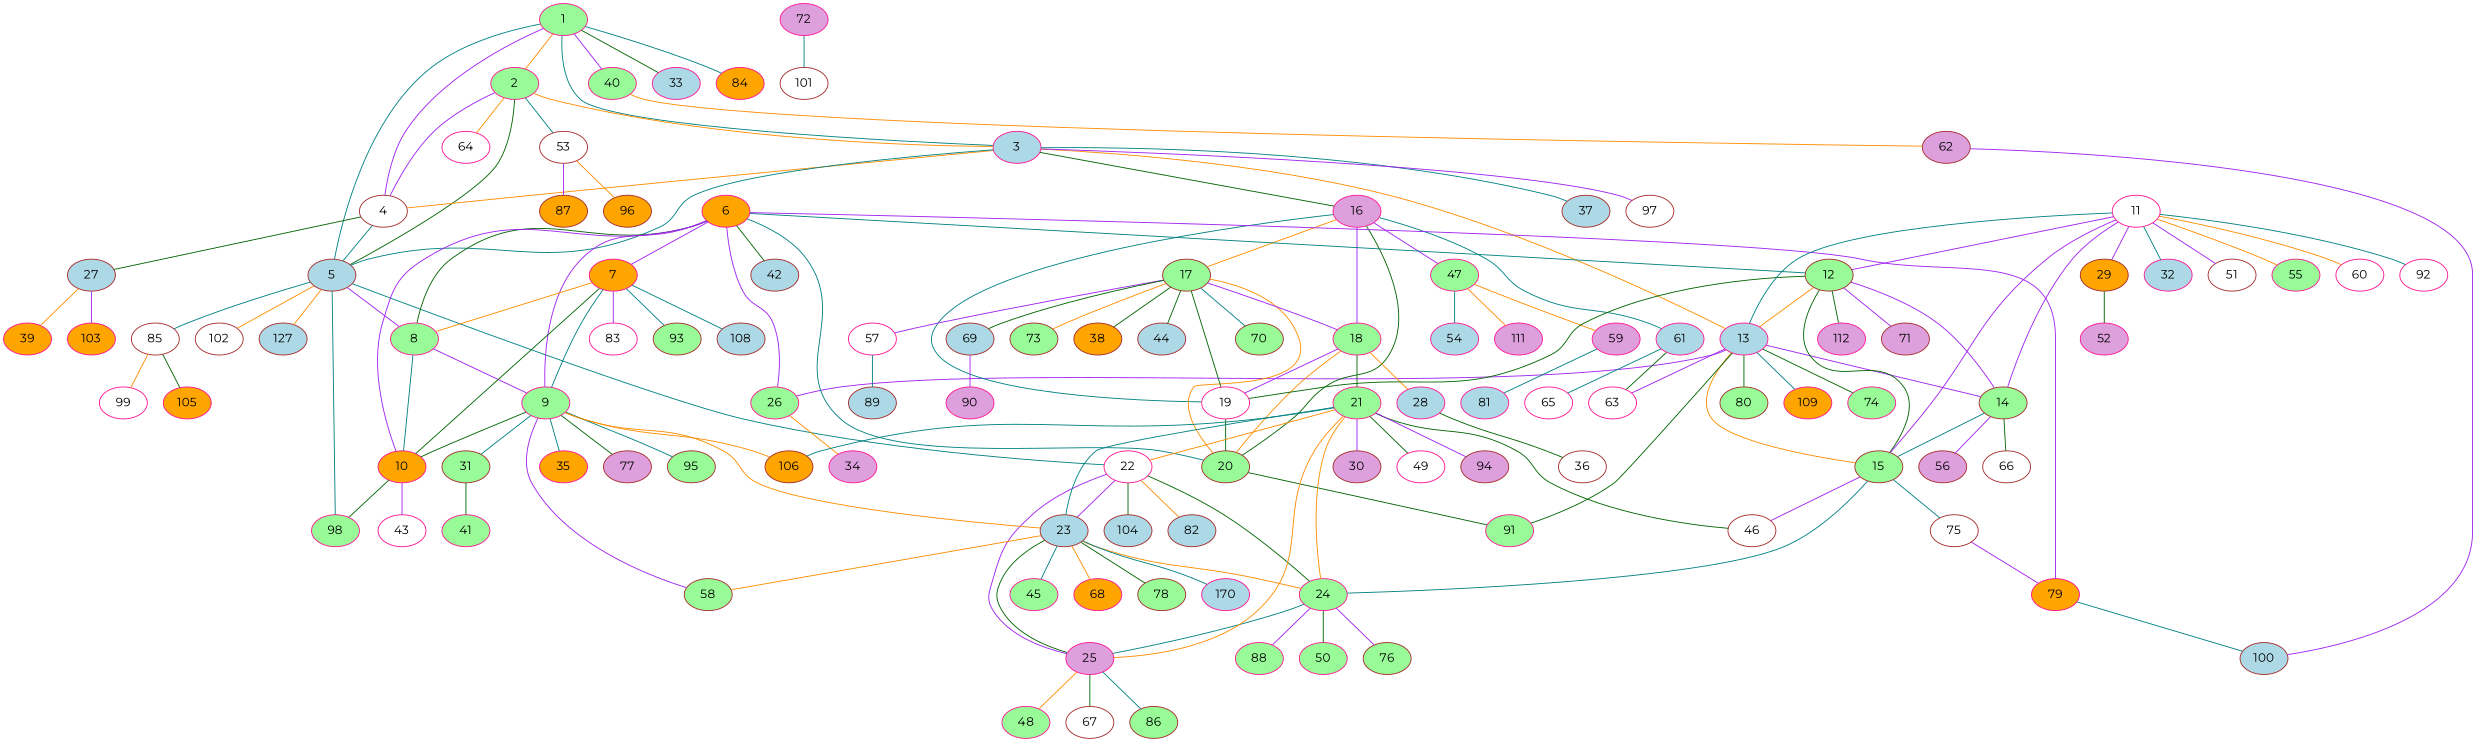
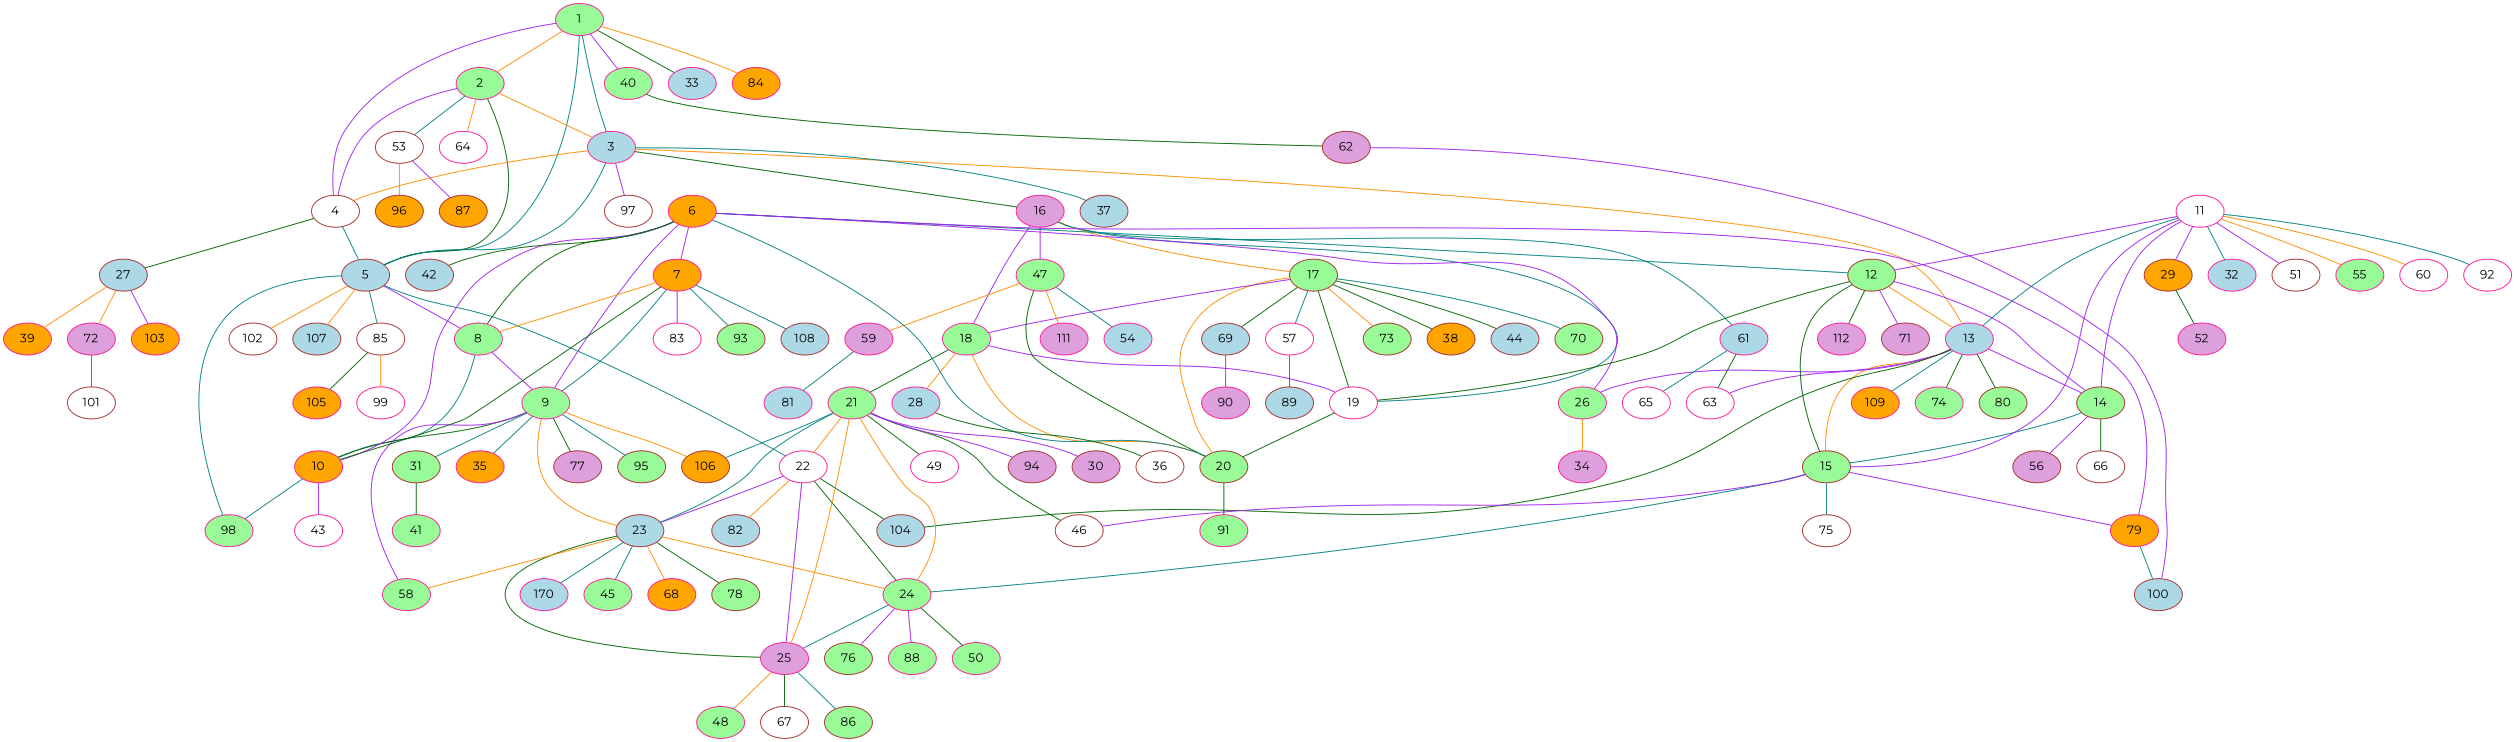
edge "1" -- "84": color teal -> darkorange
edge "40" -- "62": color darkorange -> darkgreen
edge "17" -- "57": color purple -> teal
edge "27" -- "72": added
node "127": label "127" -> "107"
edge "16" -- "20": now "47" -- "20"
edge "13" -- "91": now "13" -- "104"
edge "10" -- "98": color darkgreen -> teal
edge "75" -- "79": now "15" -- "79"
node "58": color brown -> deeppink
